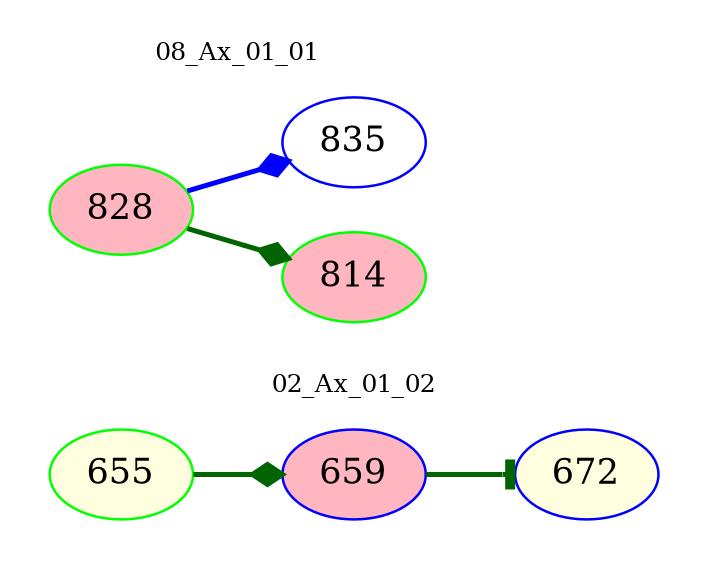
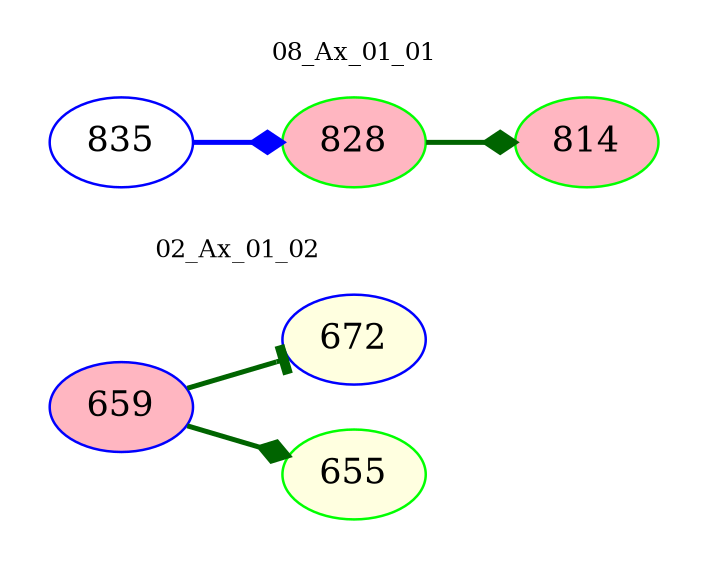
edge "828" -> "835": reversed
edge "655" -> "659": reversed
